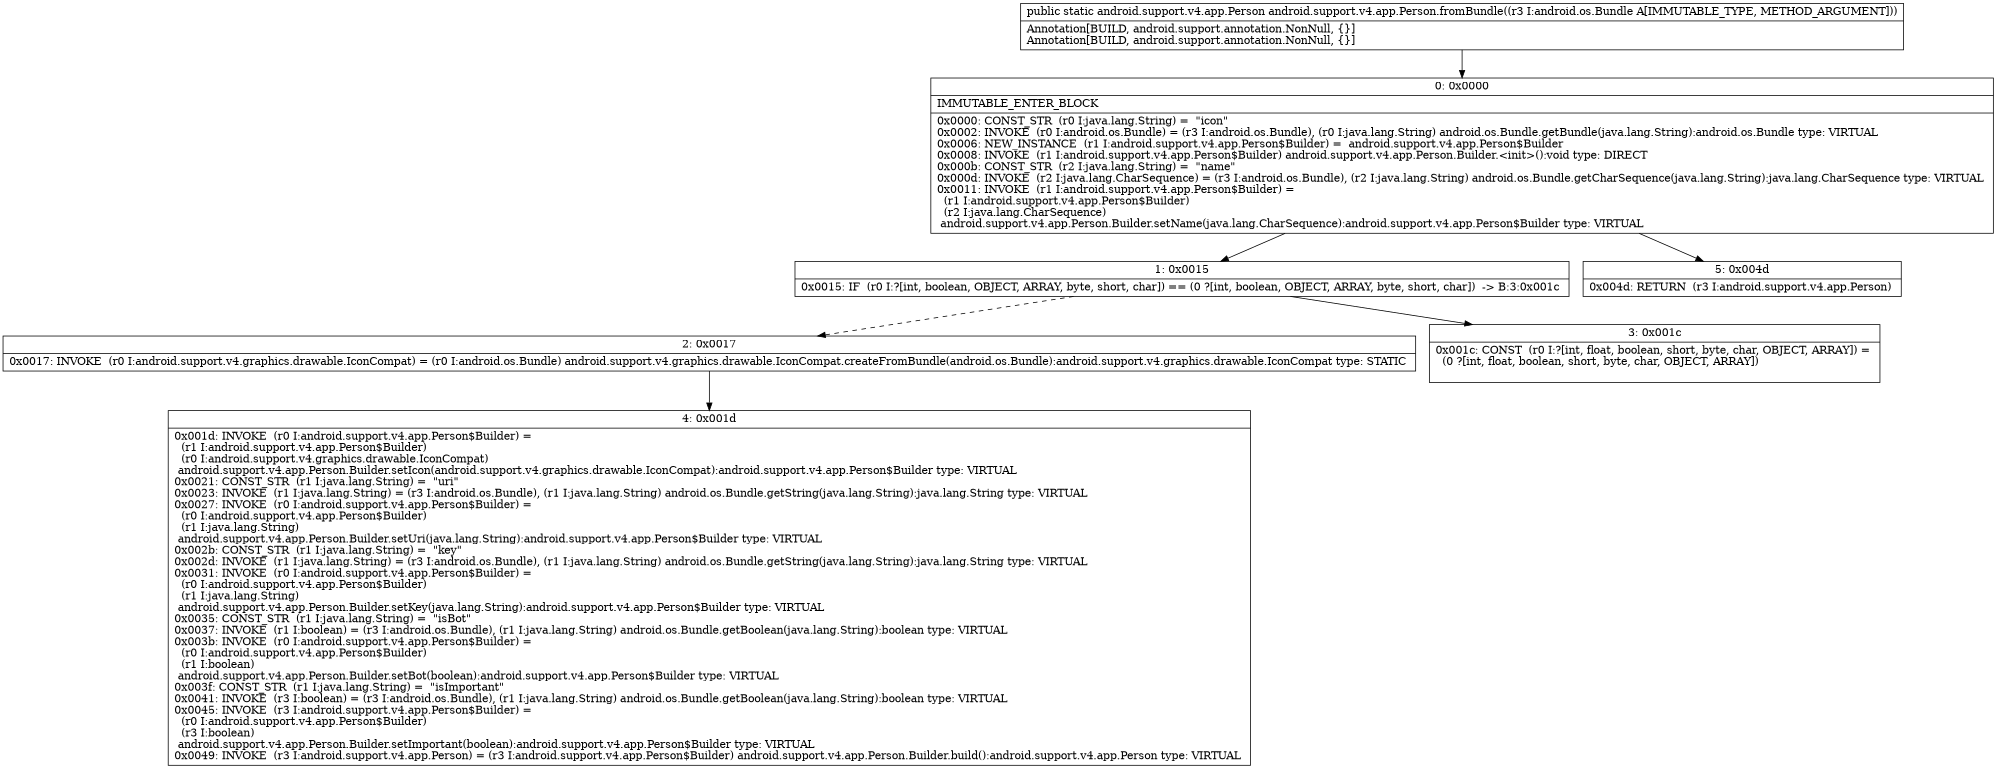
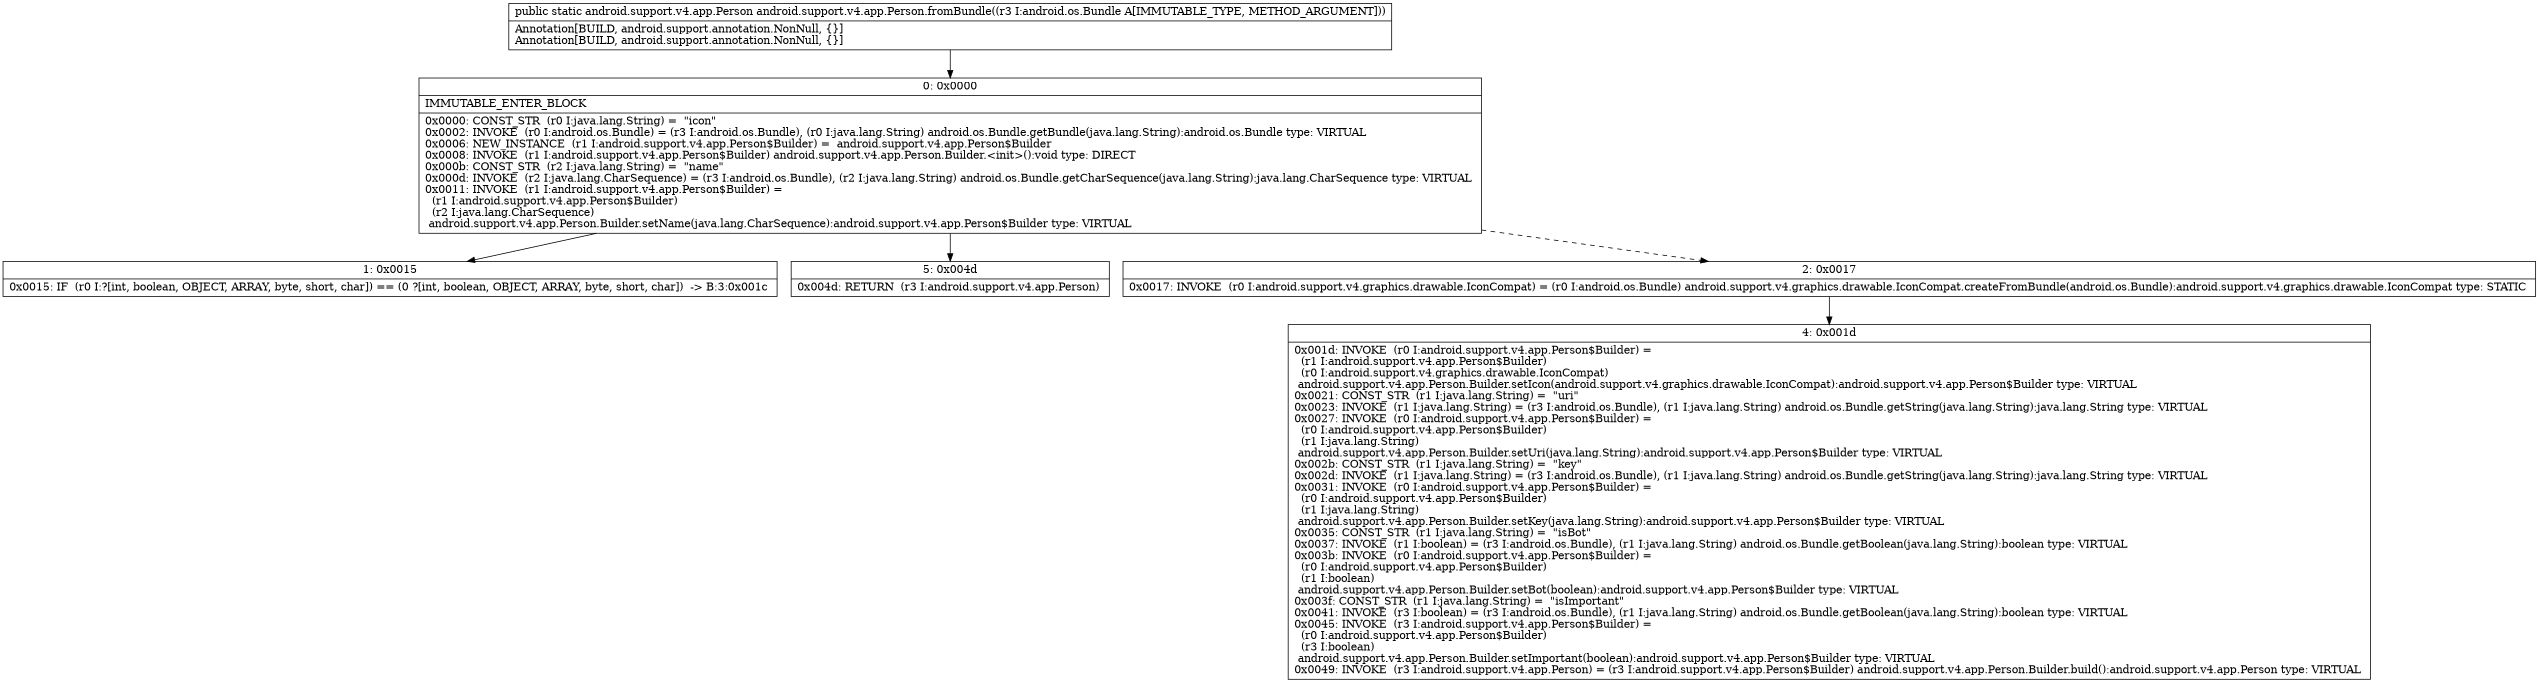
edge "1: 0x0015" -> "2: 0x0017": now "0: 0x0000" -> "2: 0x0017"
node "3: 0x001c": removed
